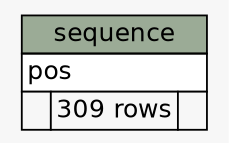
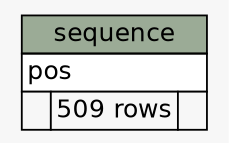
node "sequence": text "309 rows" -> "509 rows"
